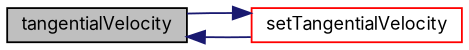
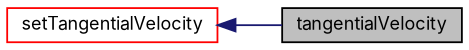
edge "setTangentialVelocity" -> "tangentialVelocity": removed
